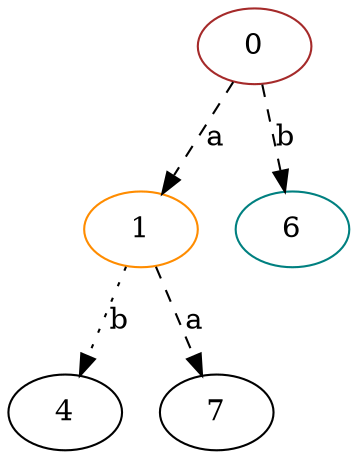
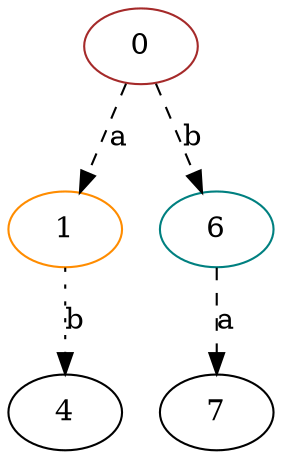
edge "1" -> "7": now "6" -> "7"
